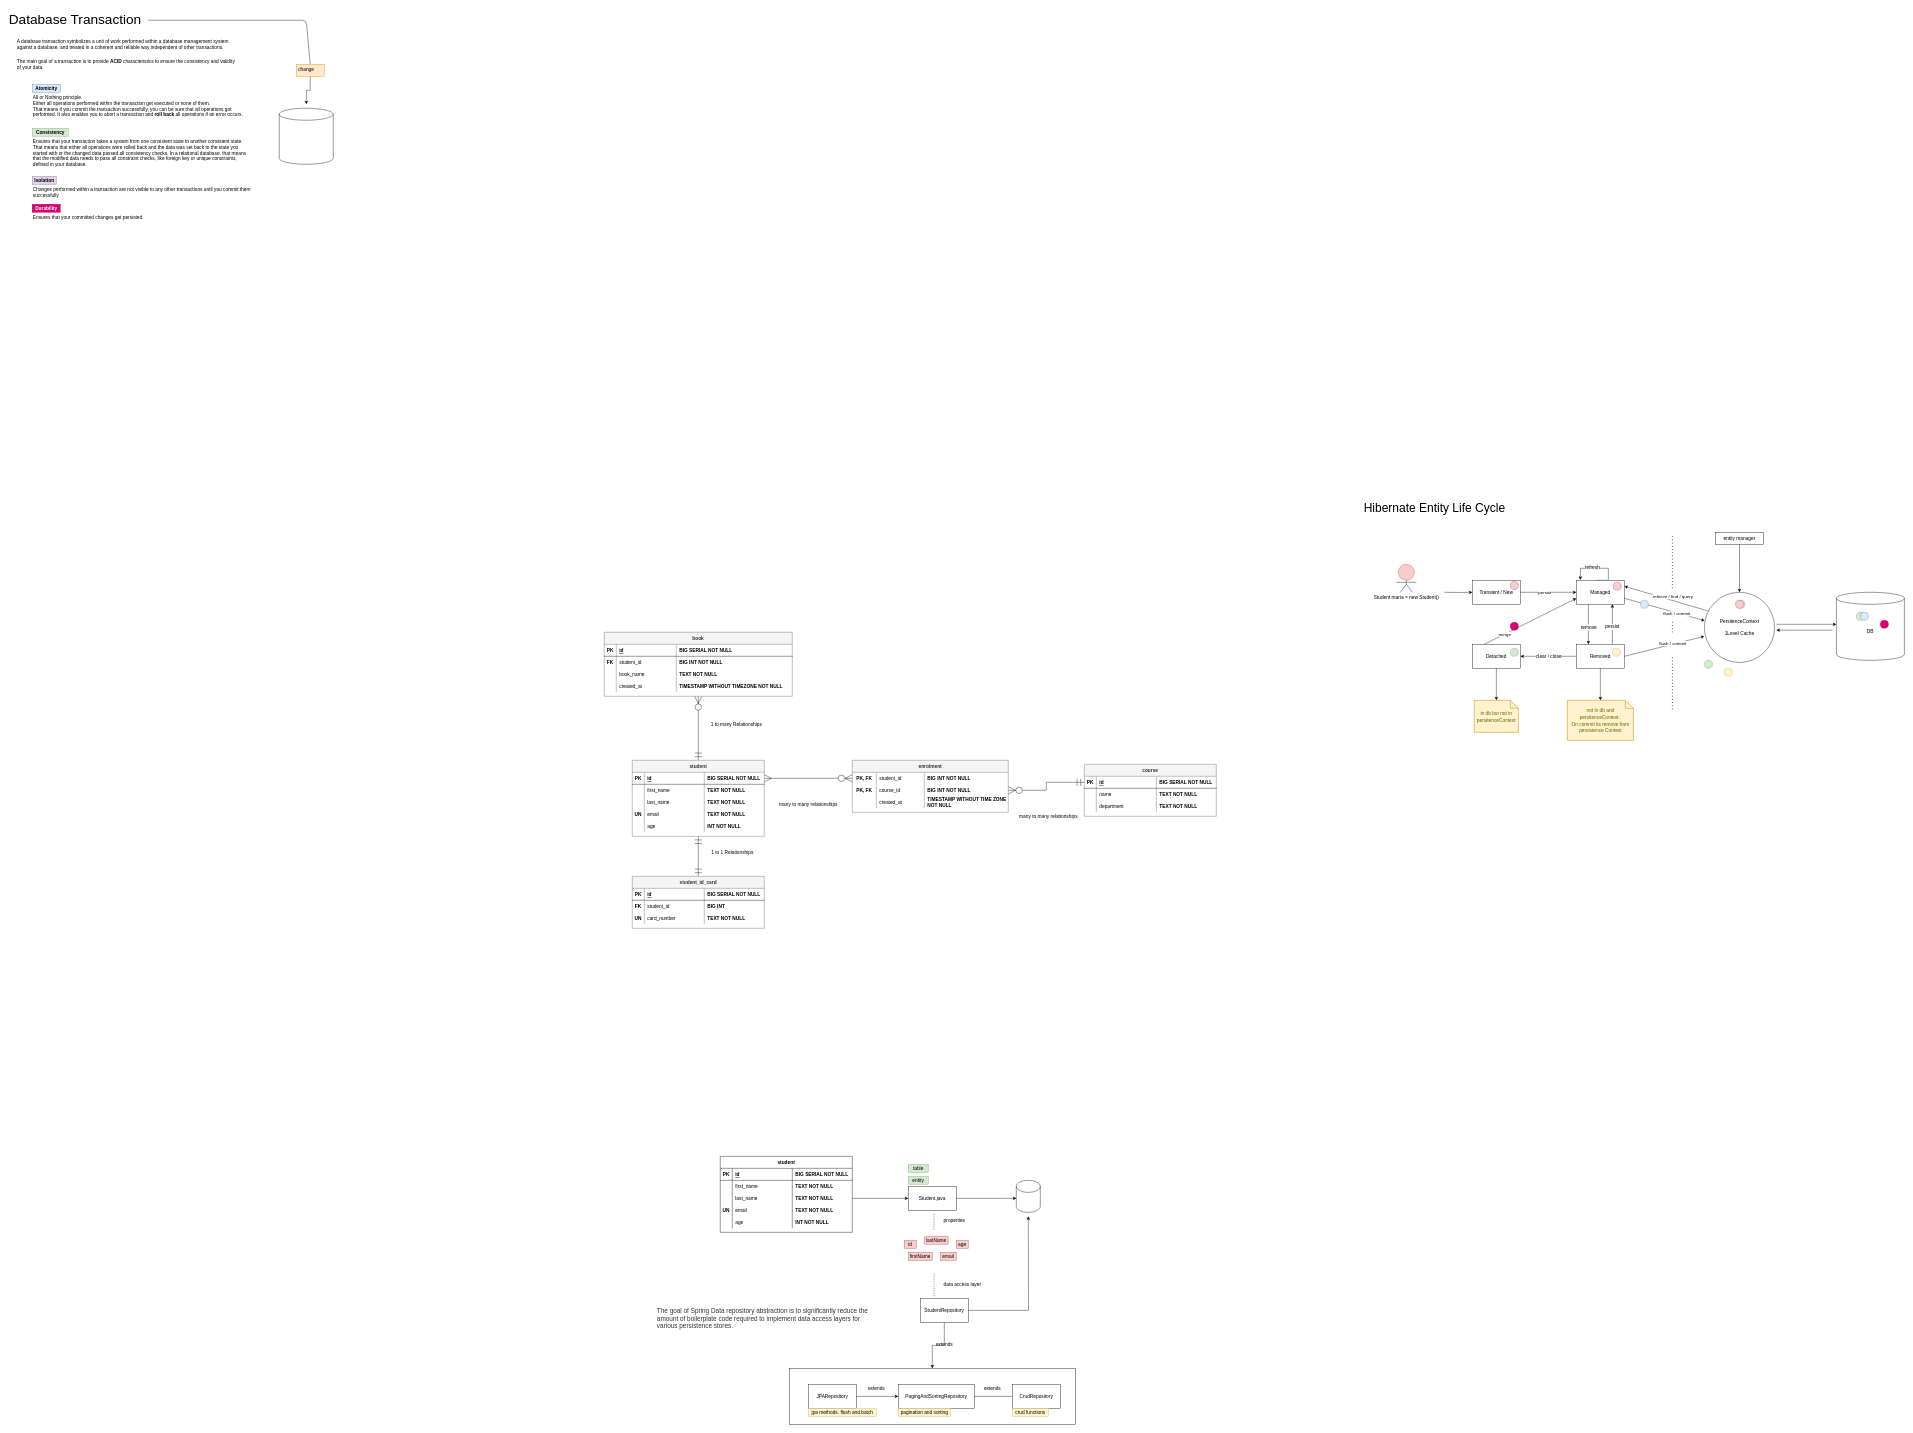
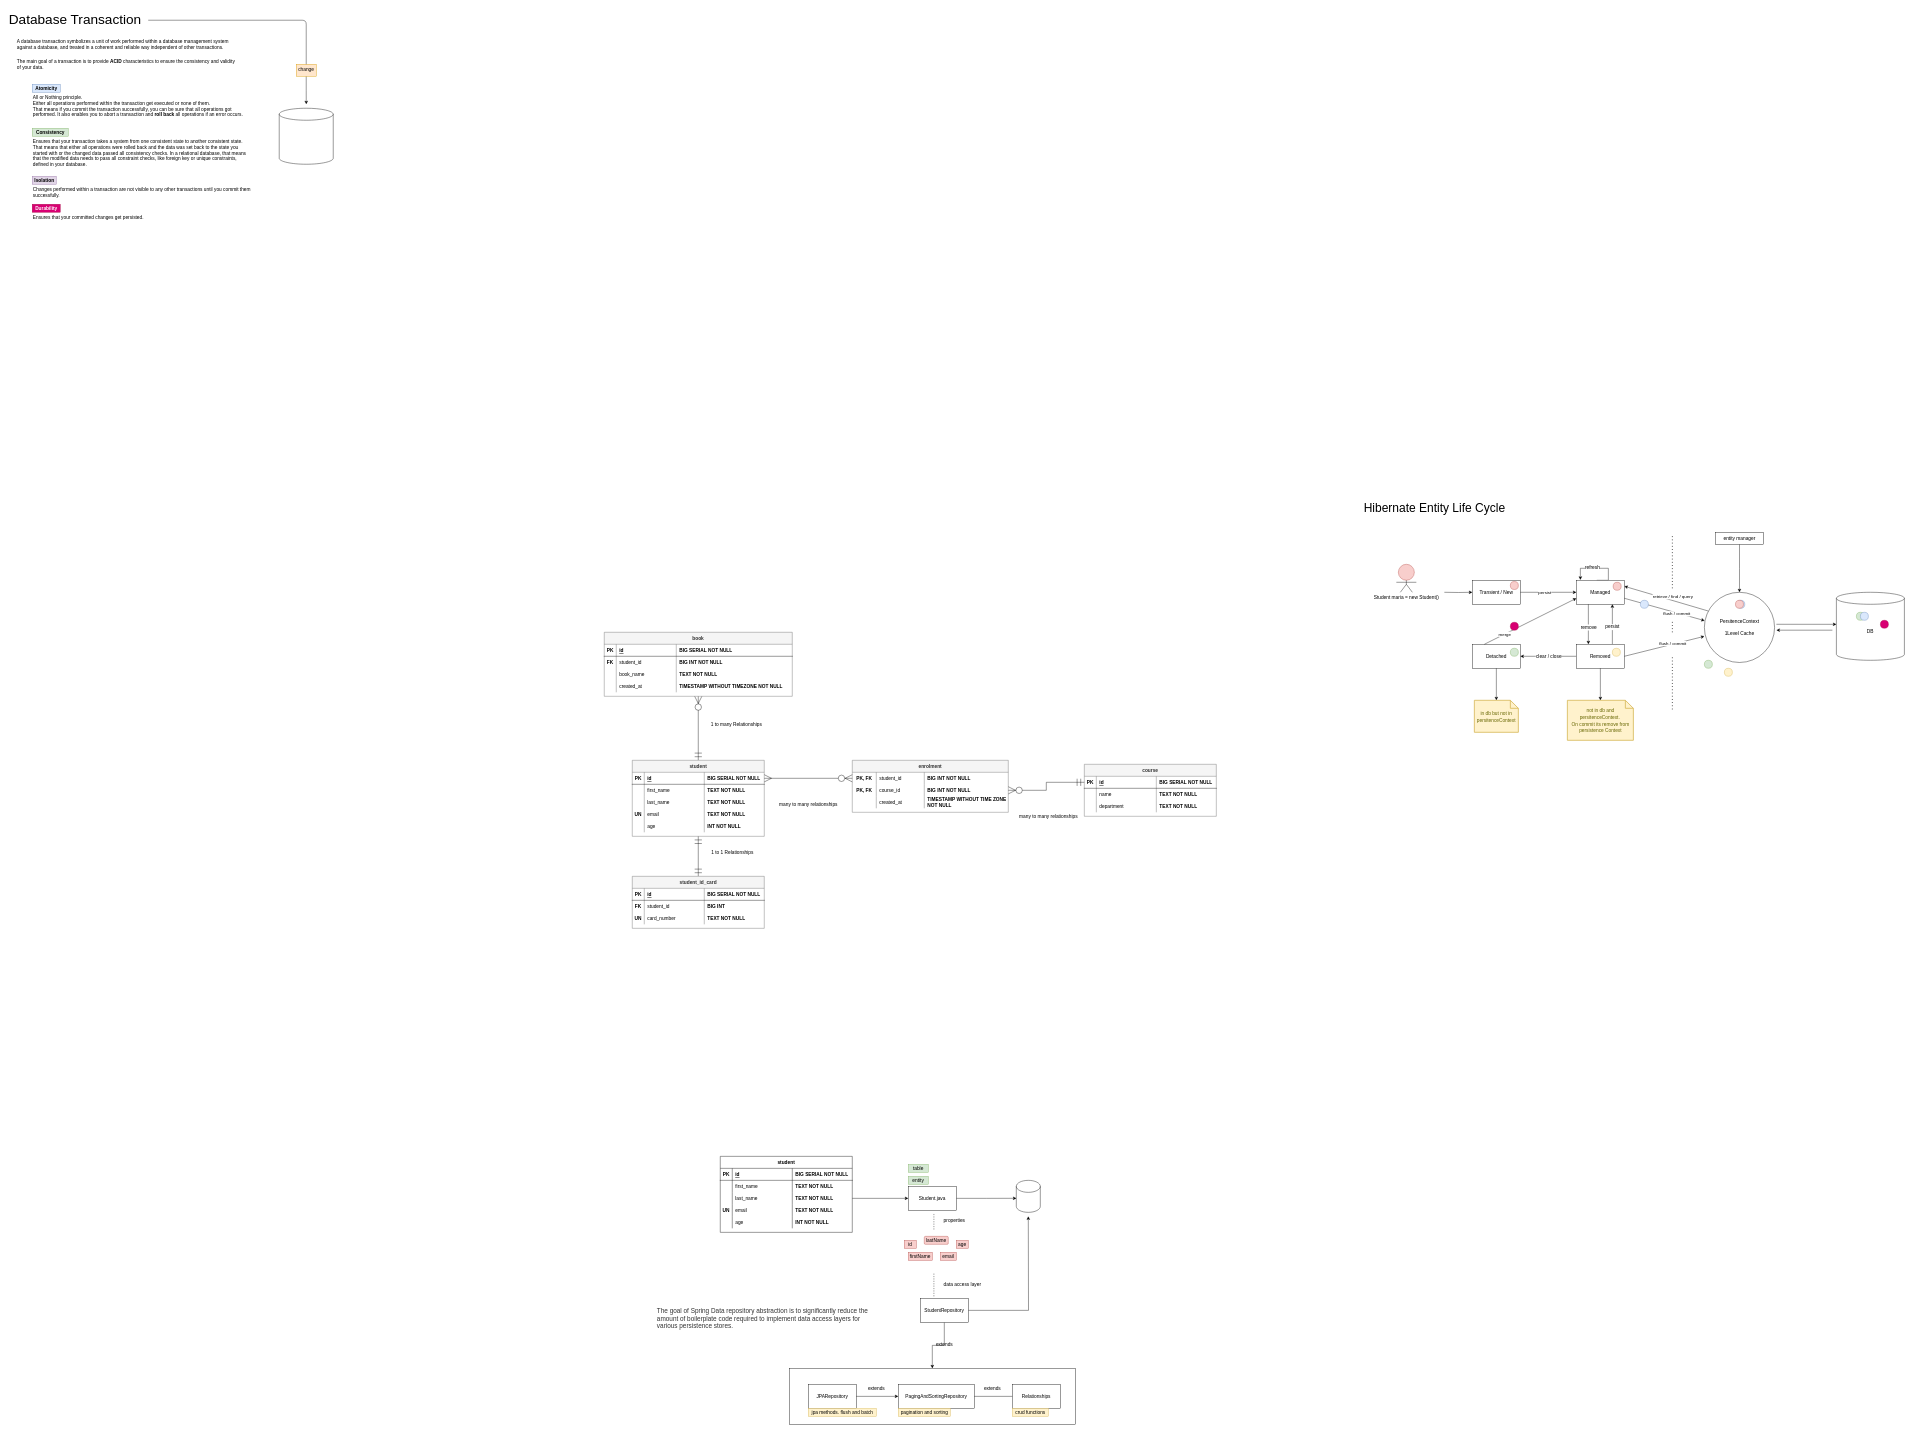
node "change": size 28x12 -> 20x12
node "CrudRepository": label "CrudRepository" -> "Relationships"
